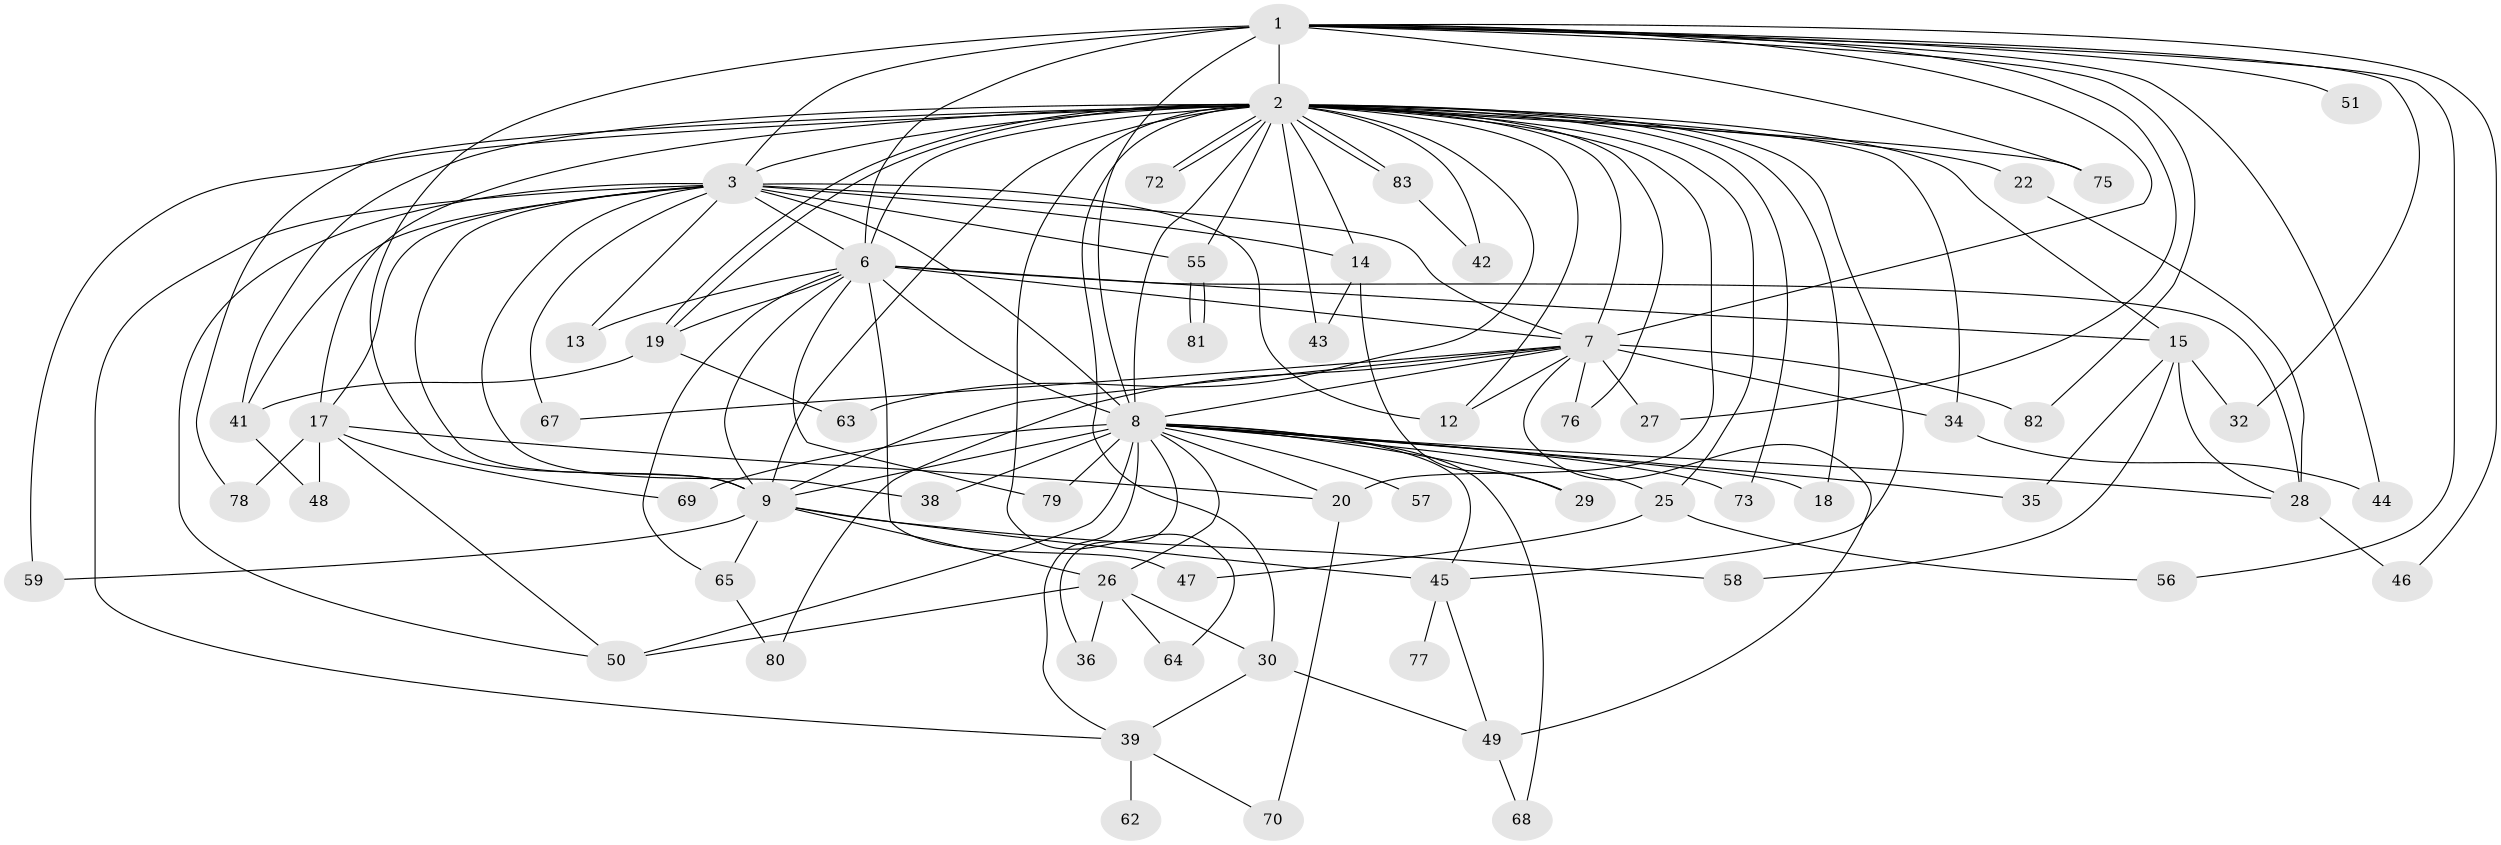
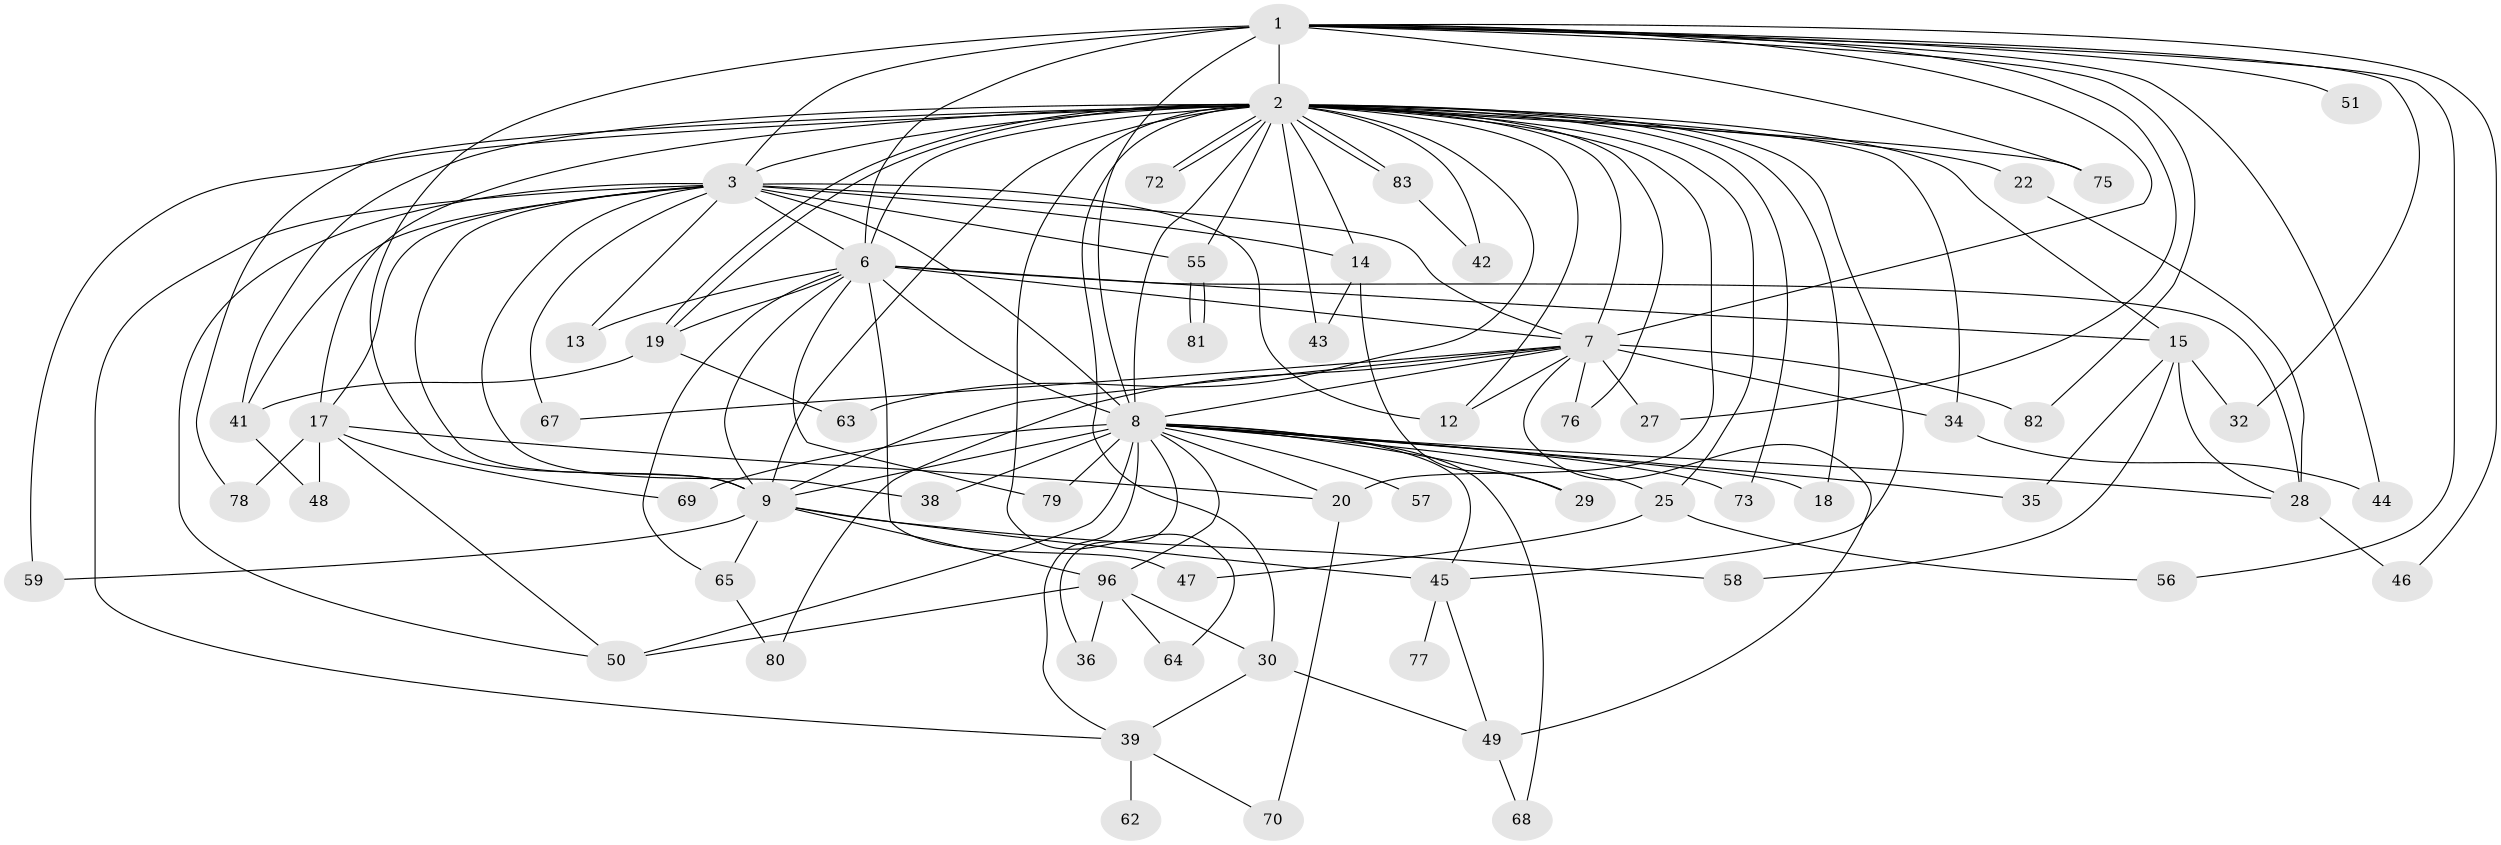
node "26": label "26" -> "96"
